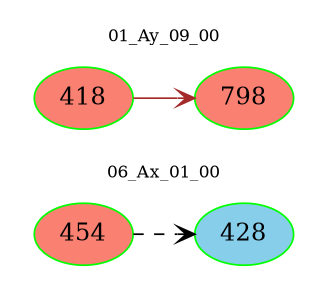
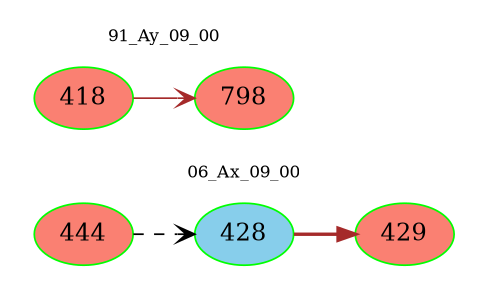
cluster "01_Ay_09_00": label "01_Ay_09_00" -> "91_Ay_09_00"
cluster "06_Ax_01_00": label "06_Ax_01_00" -> "06_Ax_09_00"
node "454": label "454" -> "444"
node "429": added
